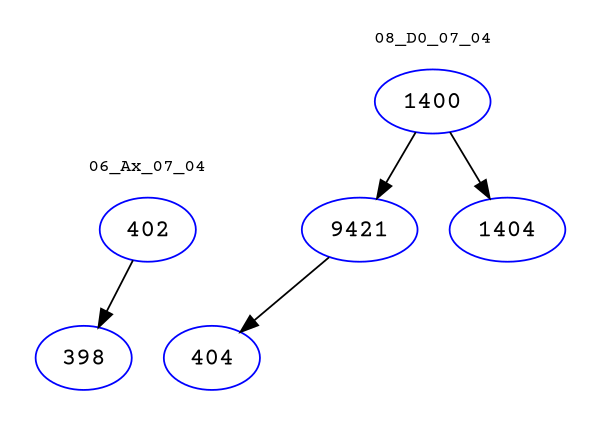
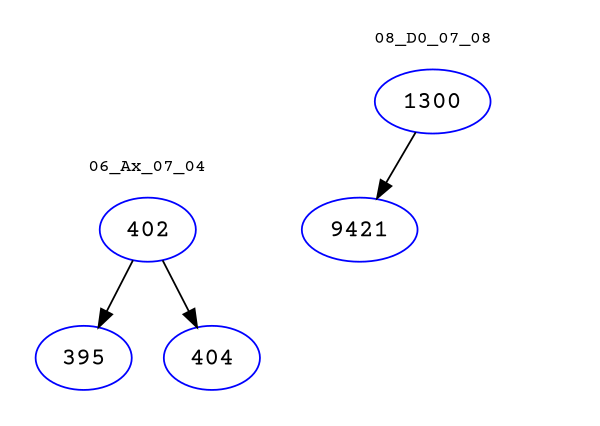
cluster "08_D0_07_04": label "08_D0_07_04" -> "08_D0_07_08"
node "1400": label "1400" -> "1300"
node "1404": removed
edge "9421" -> "404": now "402" -> "404"
node "398": label "398" -> "395"
